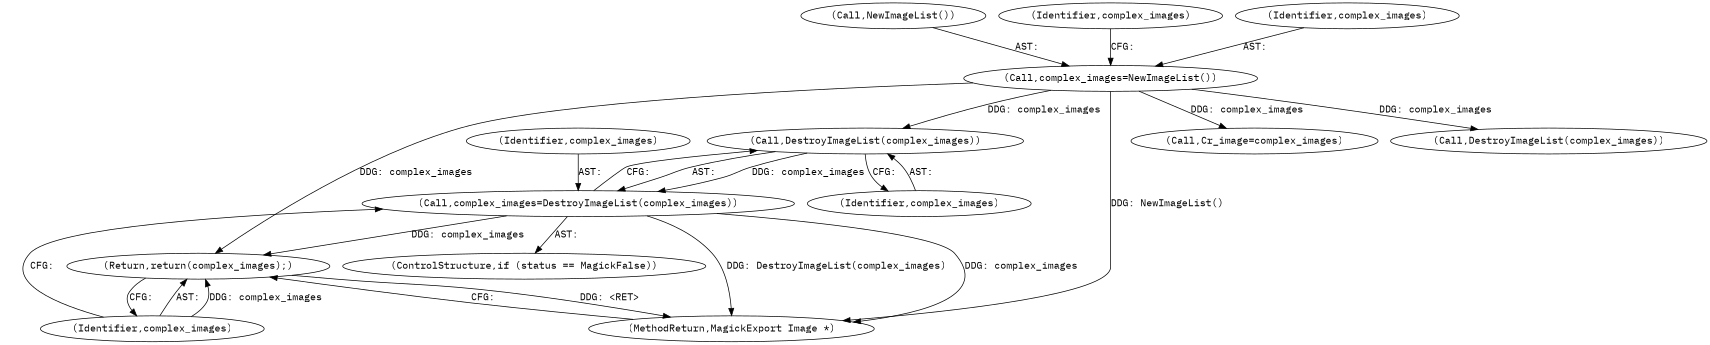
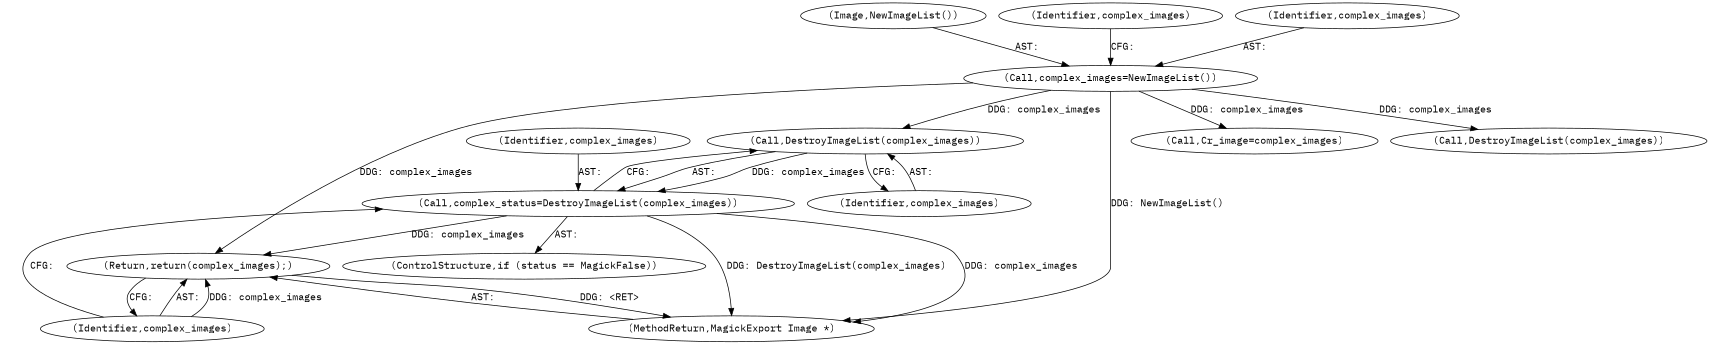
node "(Call,NewImageList())": label "(Call,NewImageList())" -> "(Image,NewImageList())"
node "(Call,complex_images=DestroyImageList(complex_images))": label "(Call,complex_images=DestroyImageList(complex_images))" -> "(Call,complex_status=DestroyImageList(complex_images))"
edge "(MethodReturn,MagickExport Image *)" -> "(Return,return(complex_images);)": label "CFG: " -> "AST: "
